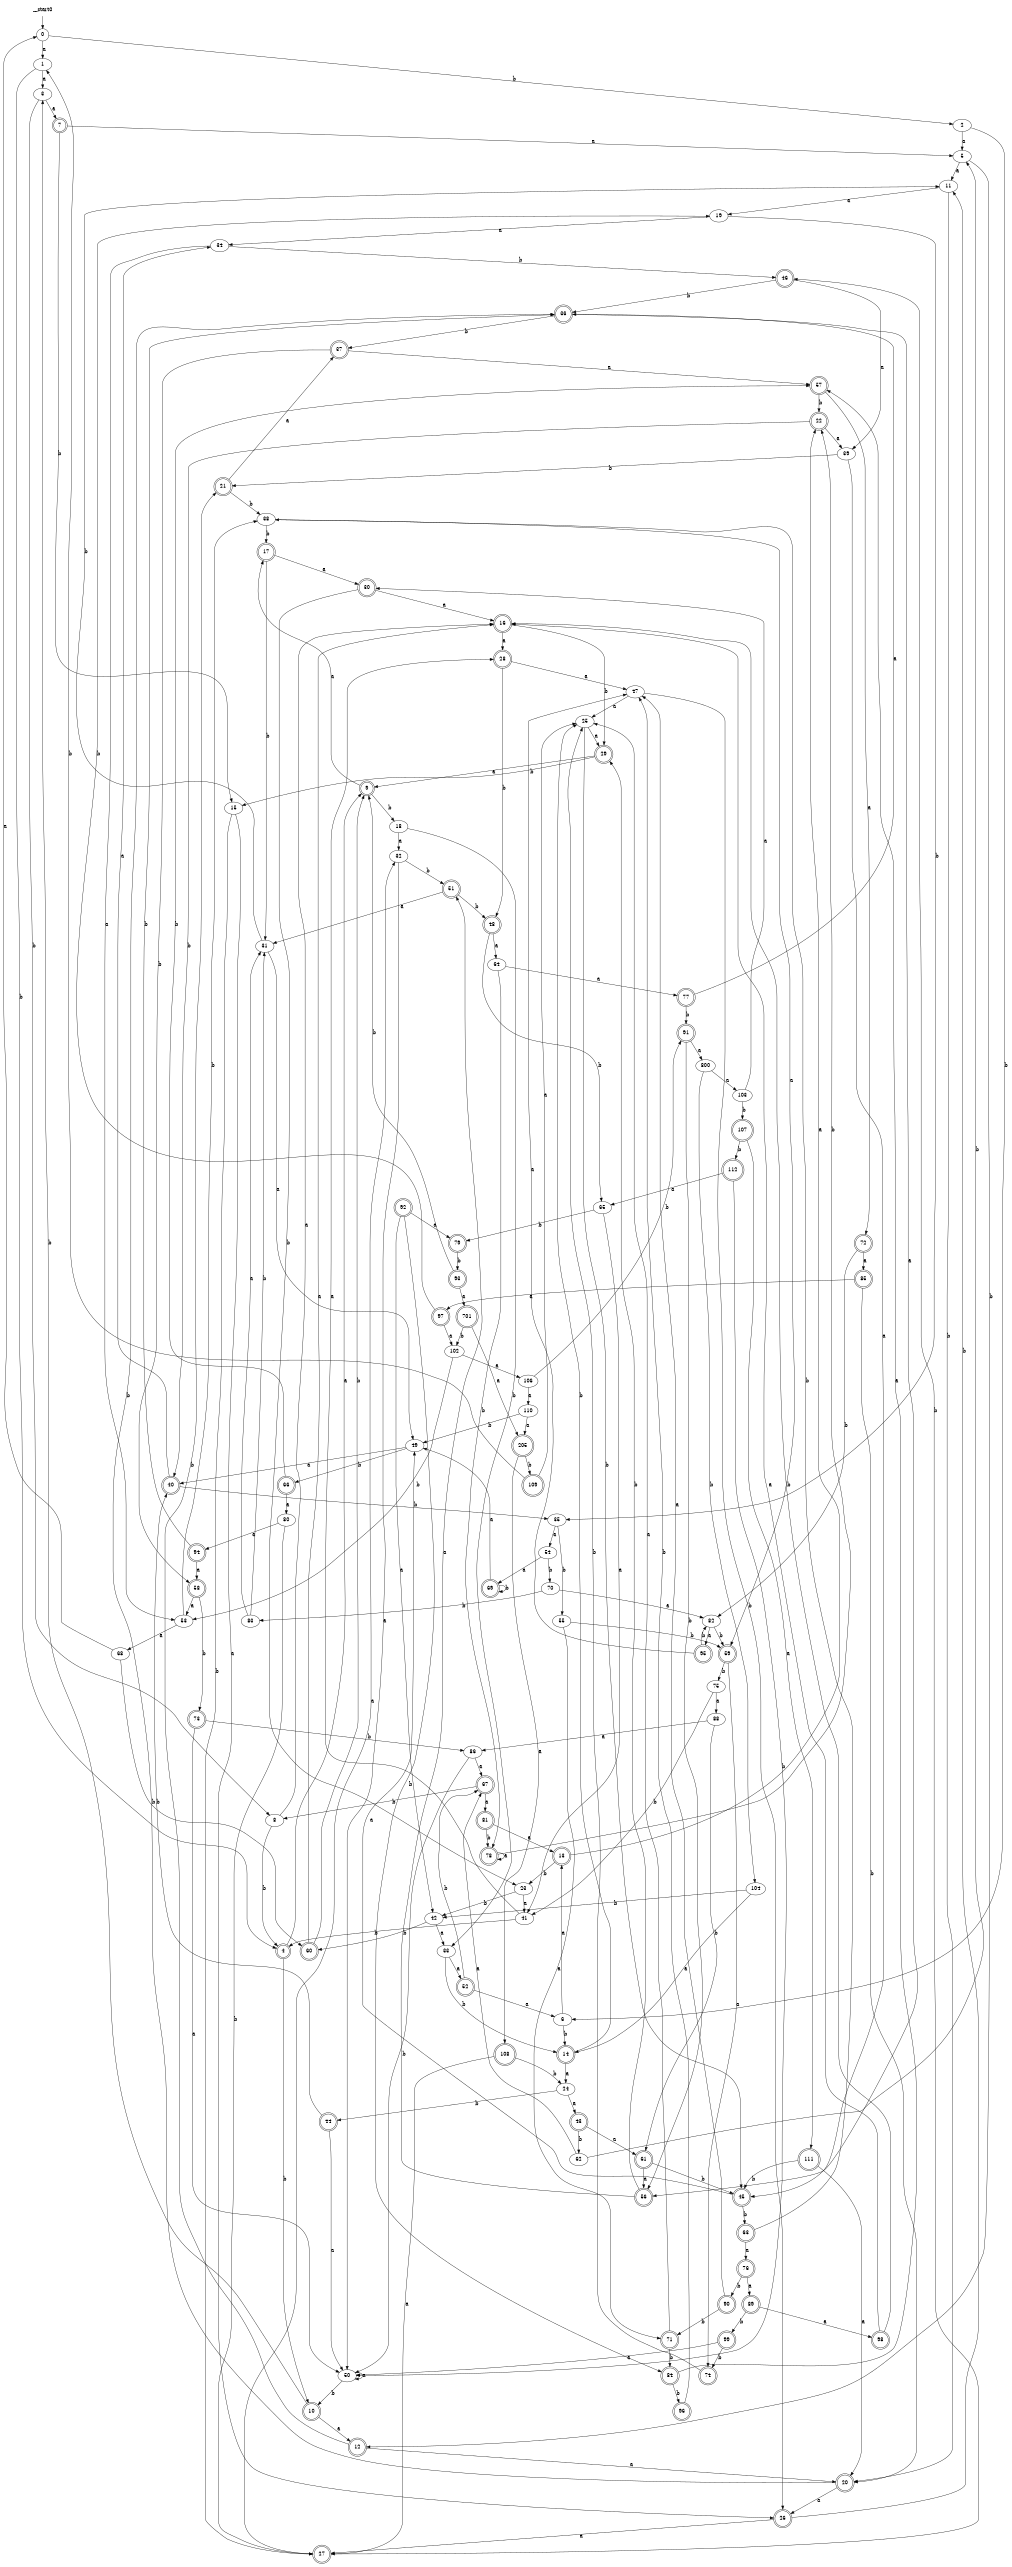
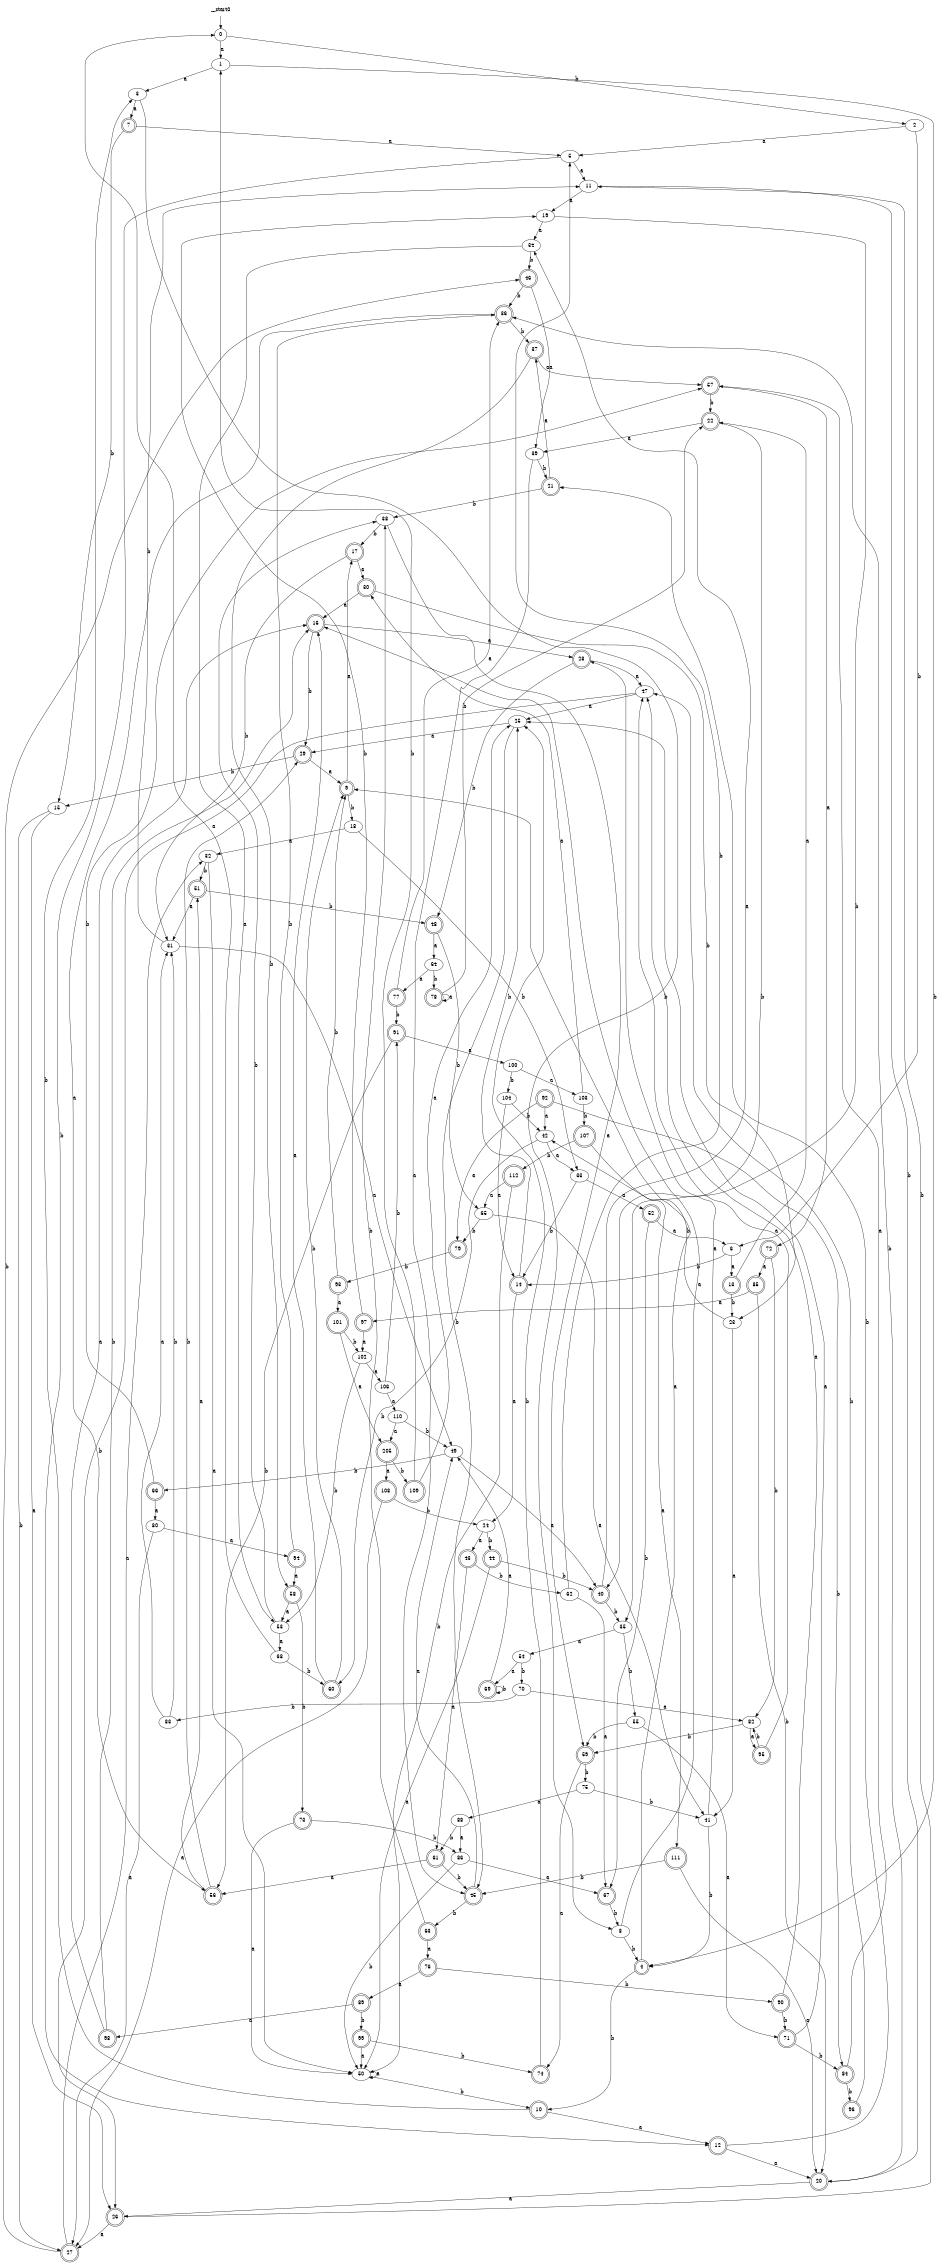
node "800": label "800" -> "100"
node "701": label "701" -> "101"
node "81": removed
edge "80" -> "27": label "b" -> "a"
